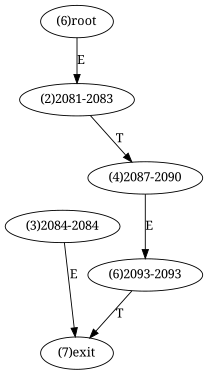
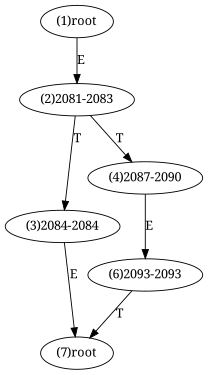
node "(6)root": label "(6)root" -> "(1)root"
edge "(2)2081-2083" -> "(3)2084-2084": added, label "T"
node "(7)exit": label "(7)exit" -> "(7)root"
